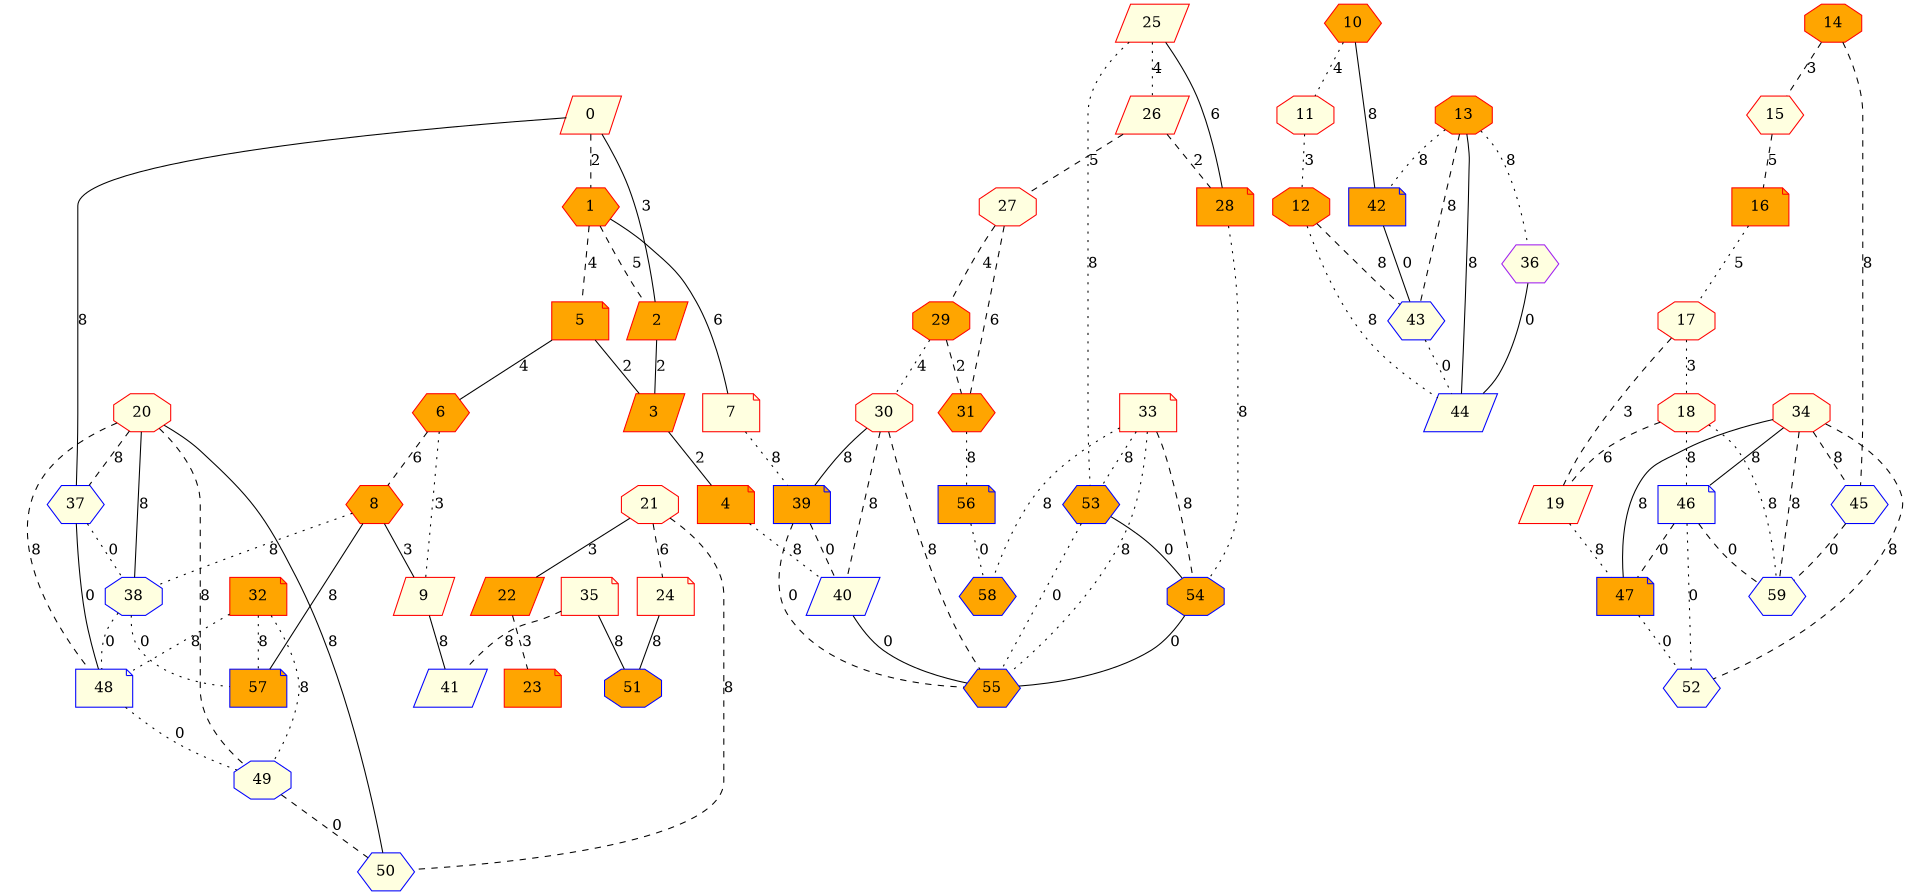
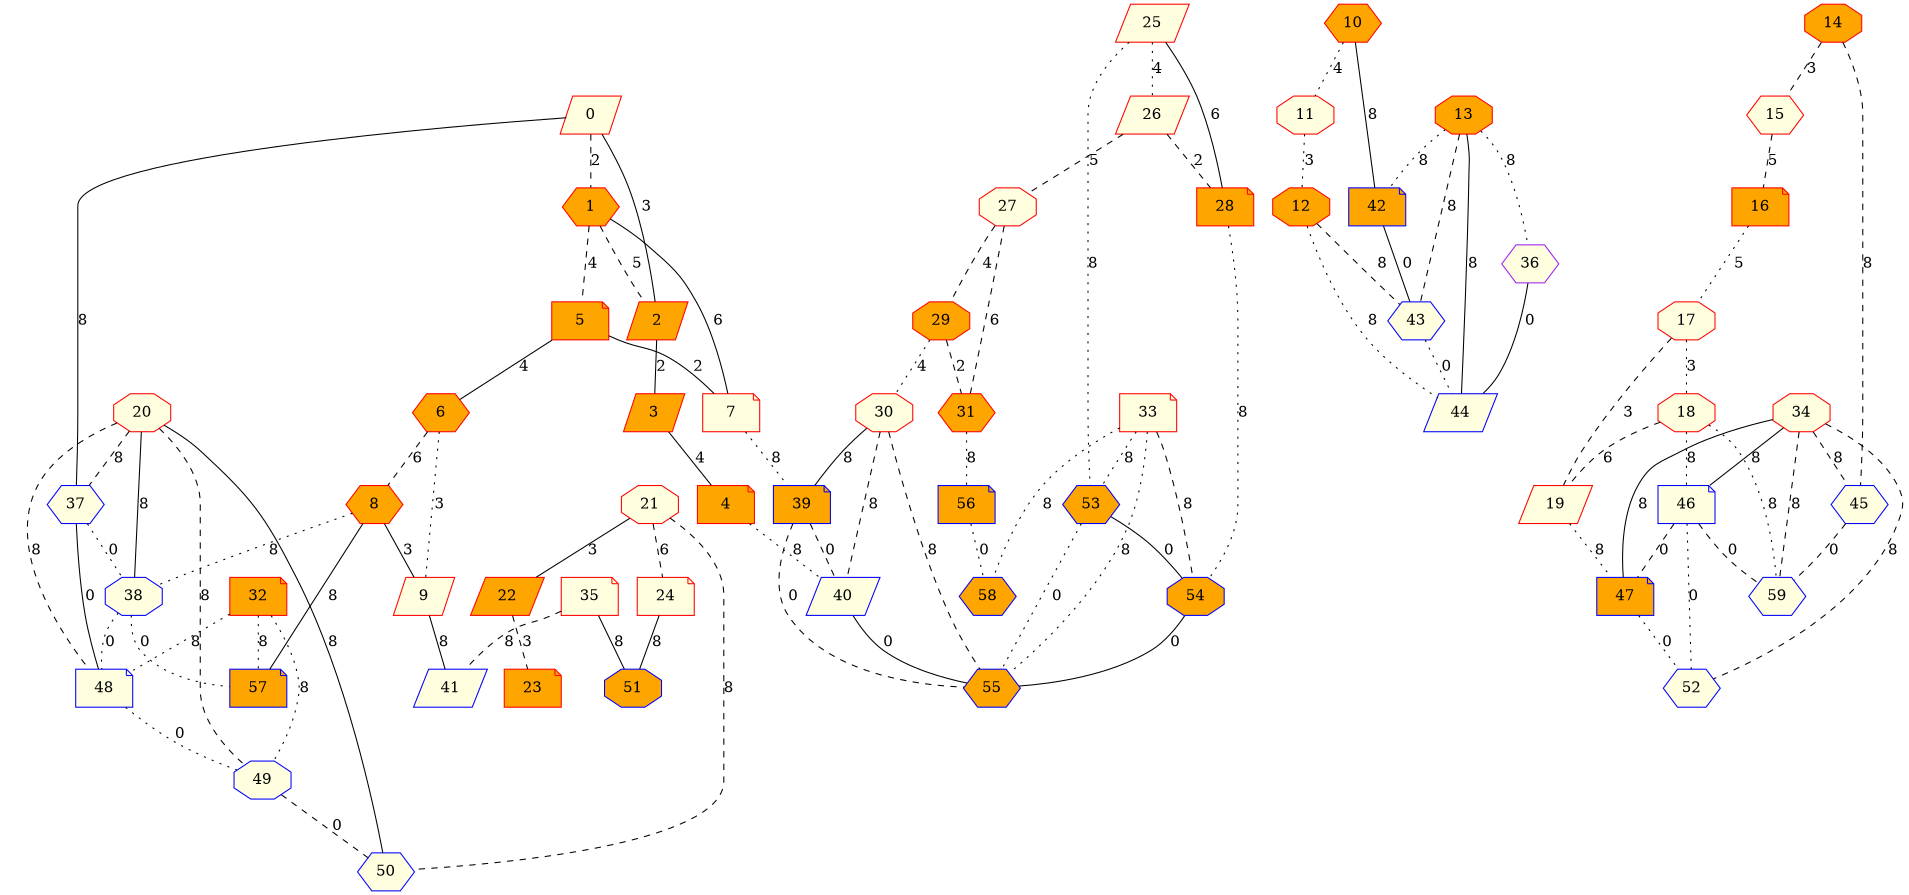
edge "5" -- "3": now "5" -- "7"
edge "3" -- "4": label "2" -> "4"
